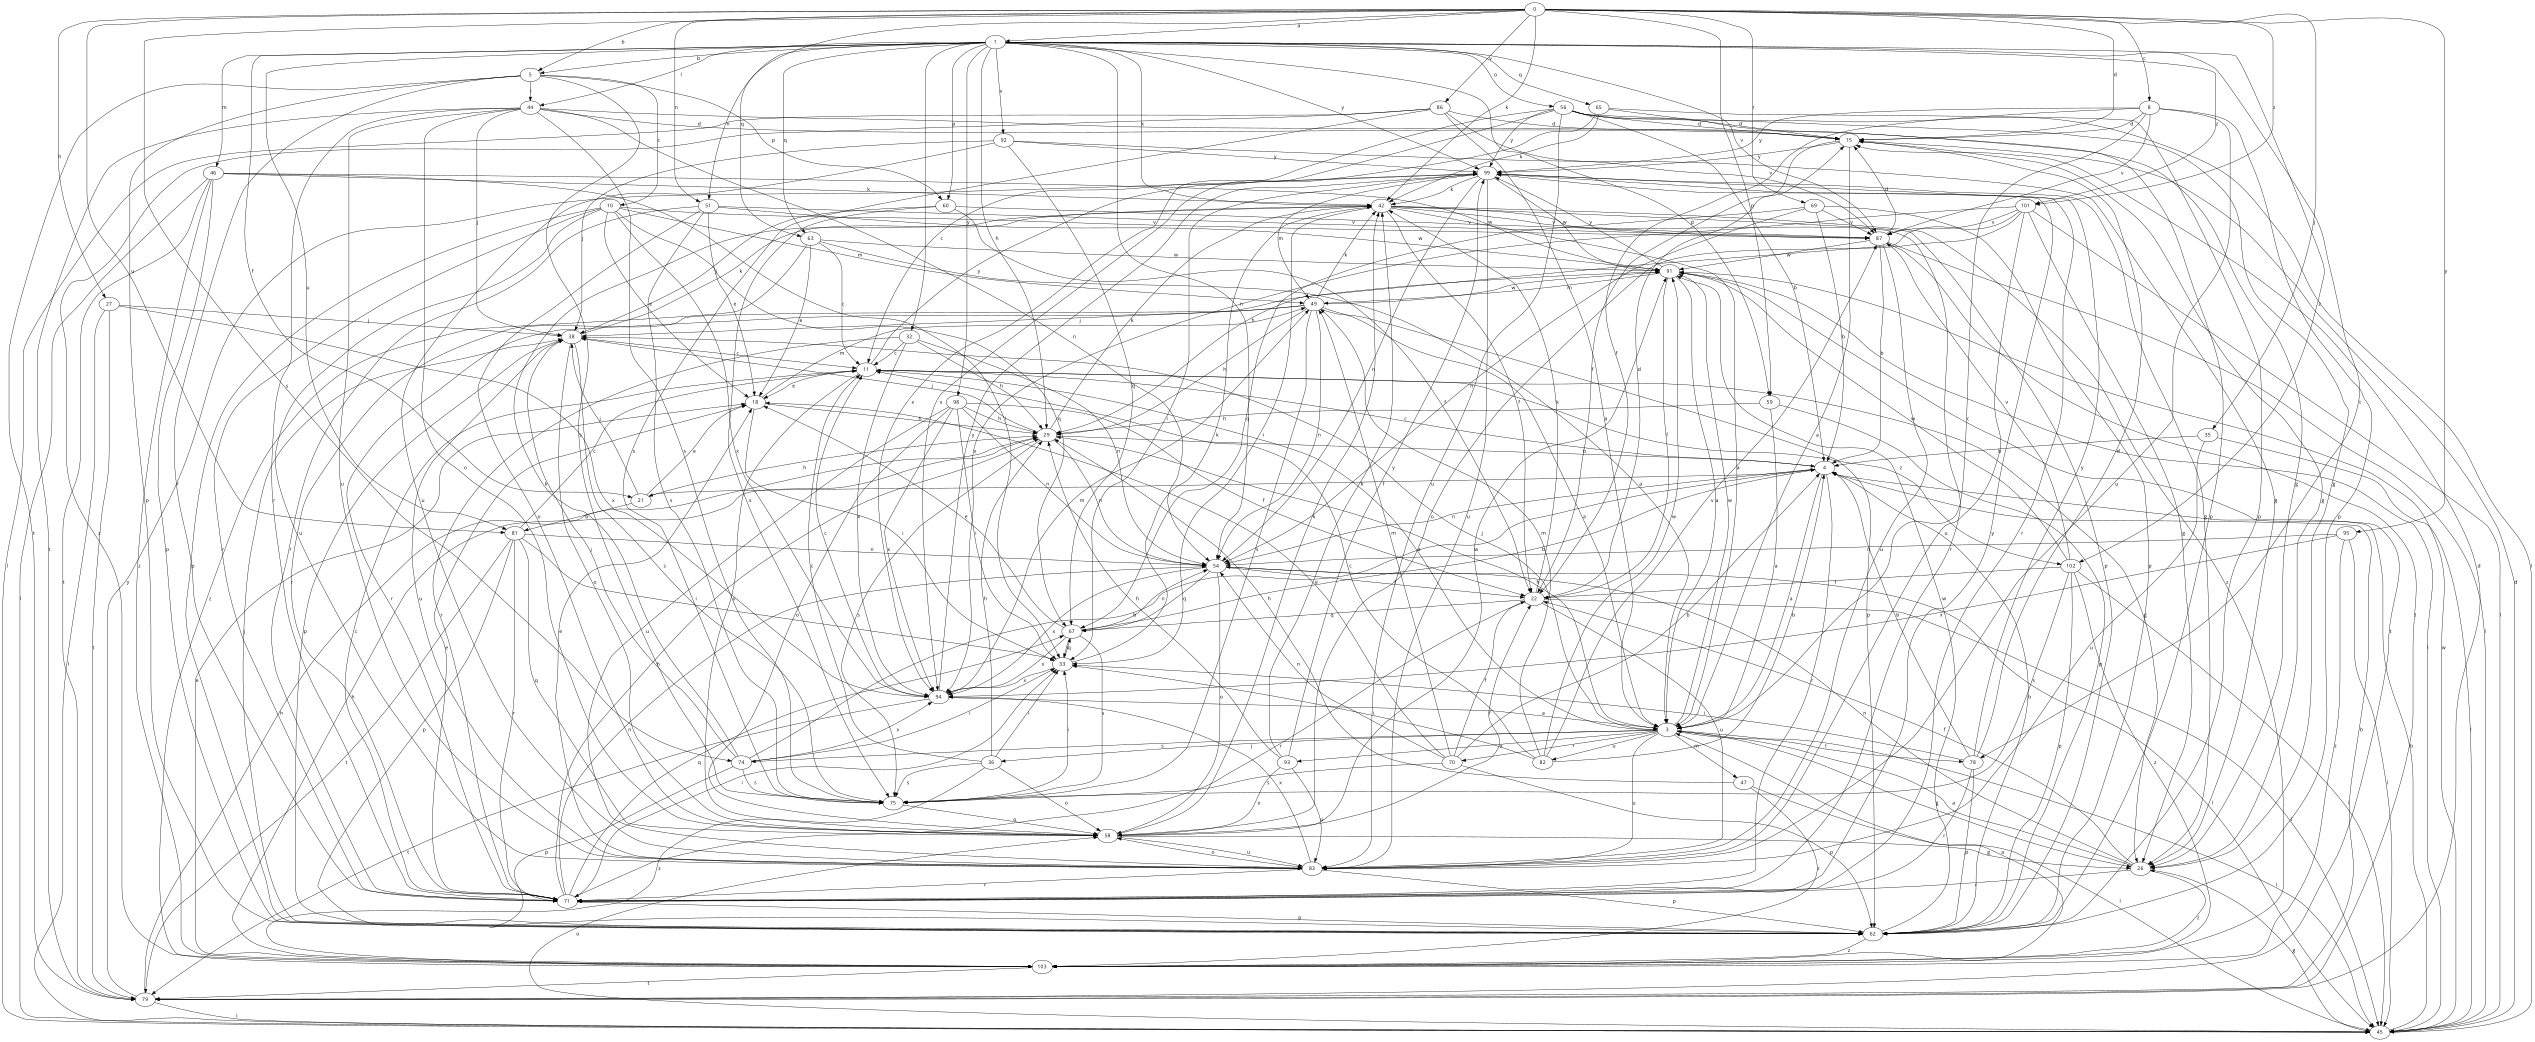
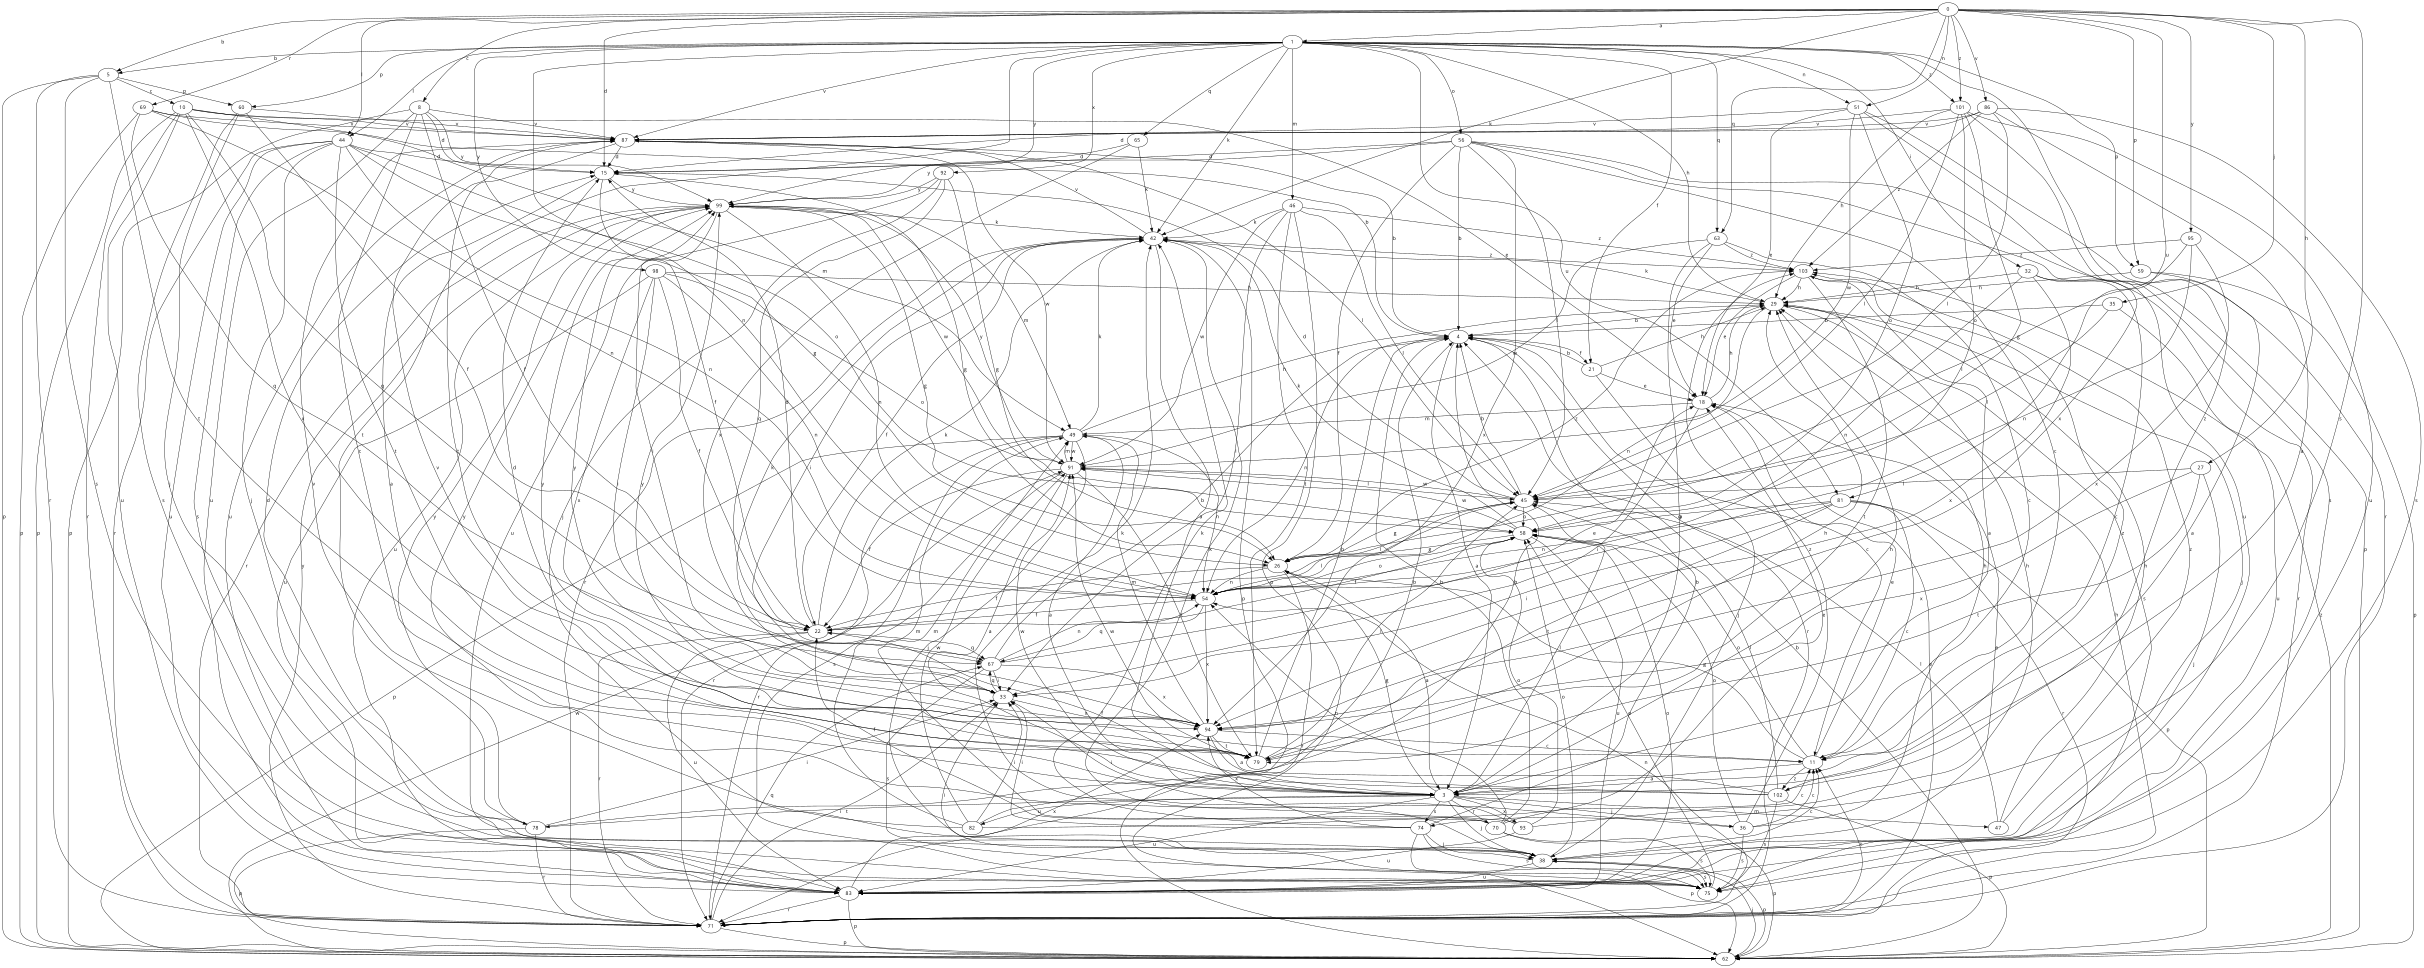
edge "5" -> "44": now "0" -> "44"
edge "65" -> "62": removed, label "p"
edge "56" -> "26": label "g" -> "f"
edge "21" -> "81": now "21" -> "4"
